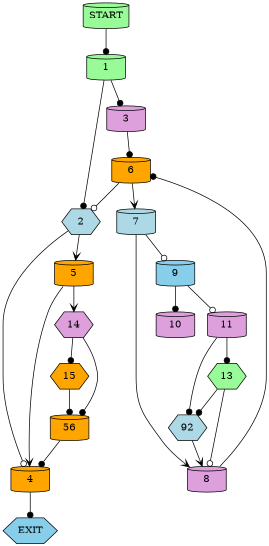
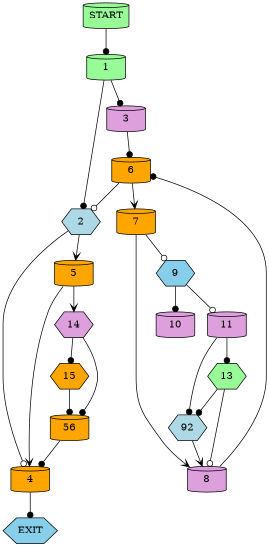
node "7": fillcolor lightblue -> orange
node "9": shape cylinder -> hexagon
